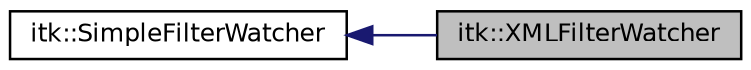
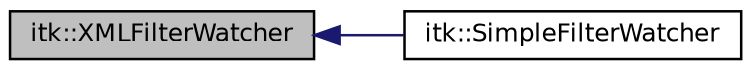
edge "itk::XMLFilterWatcher" -> "itk::SimpleFilterWatcher": reversed
